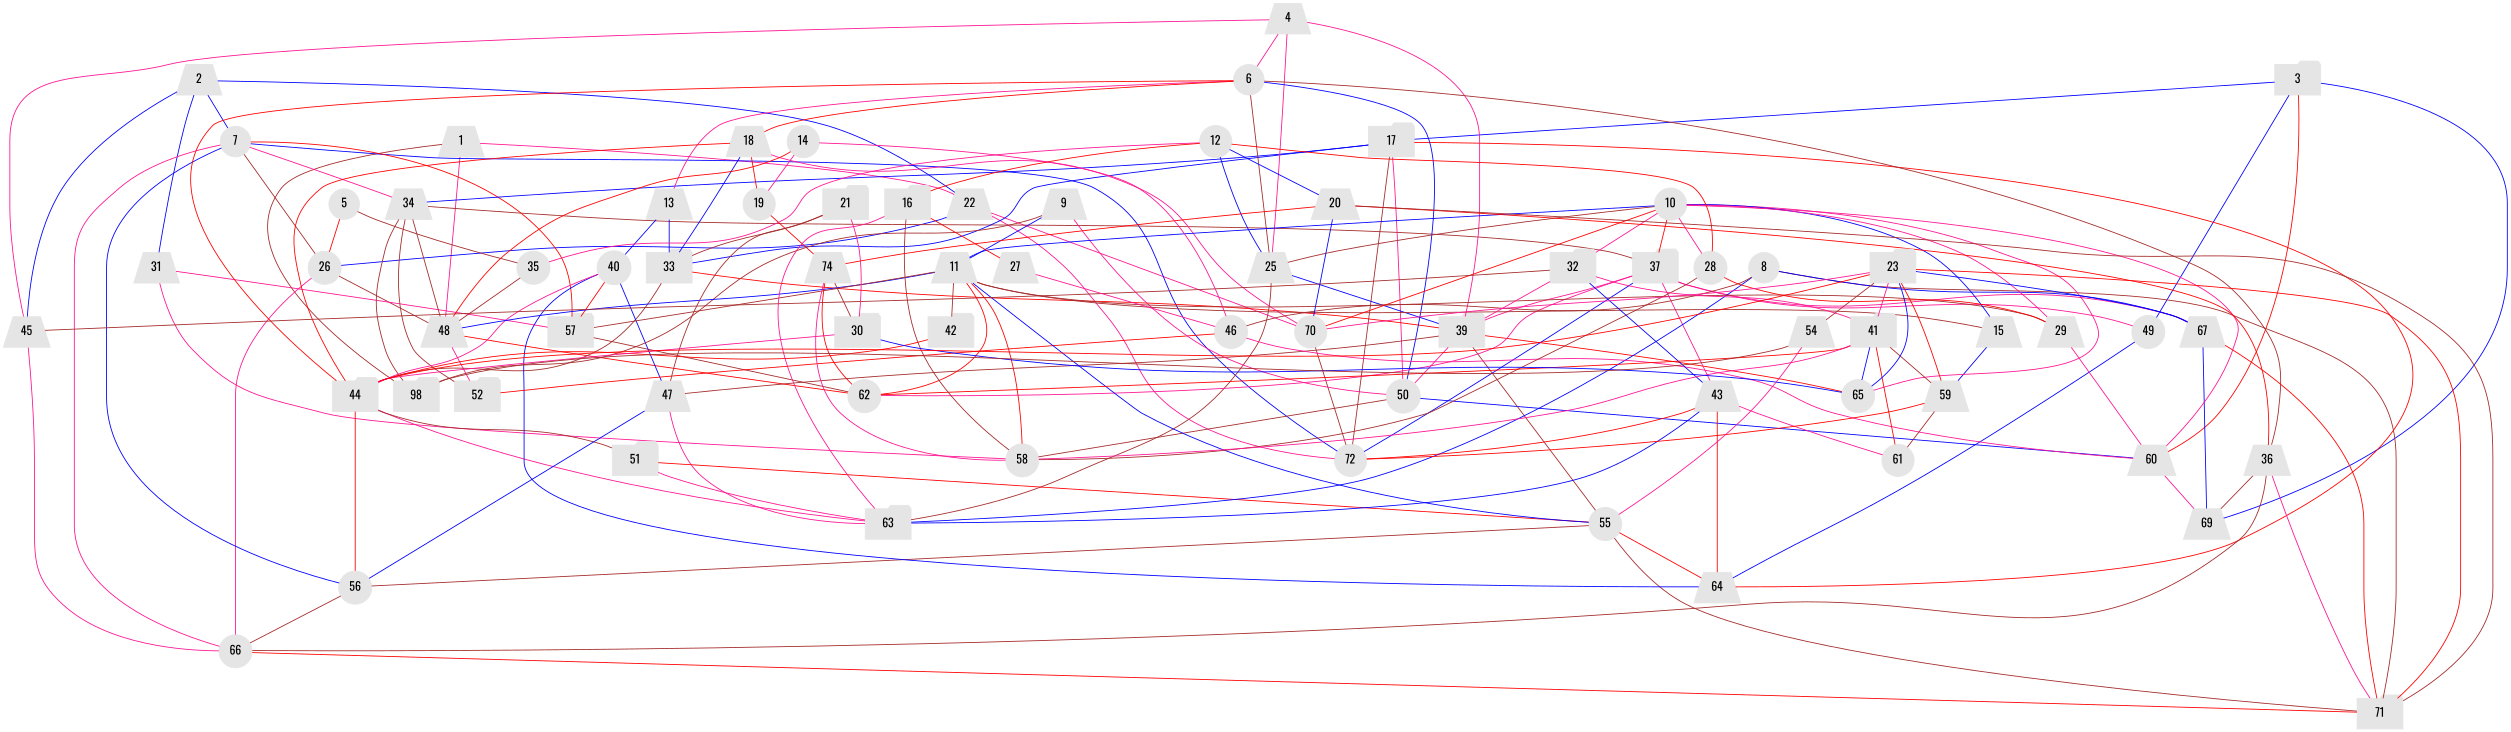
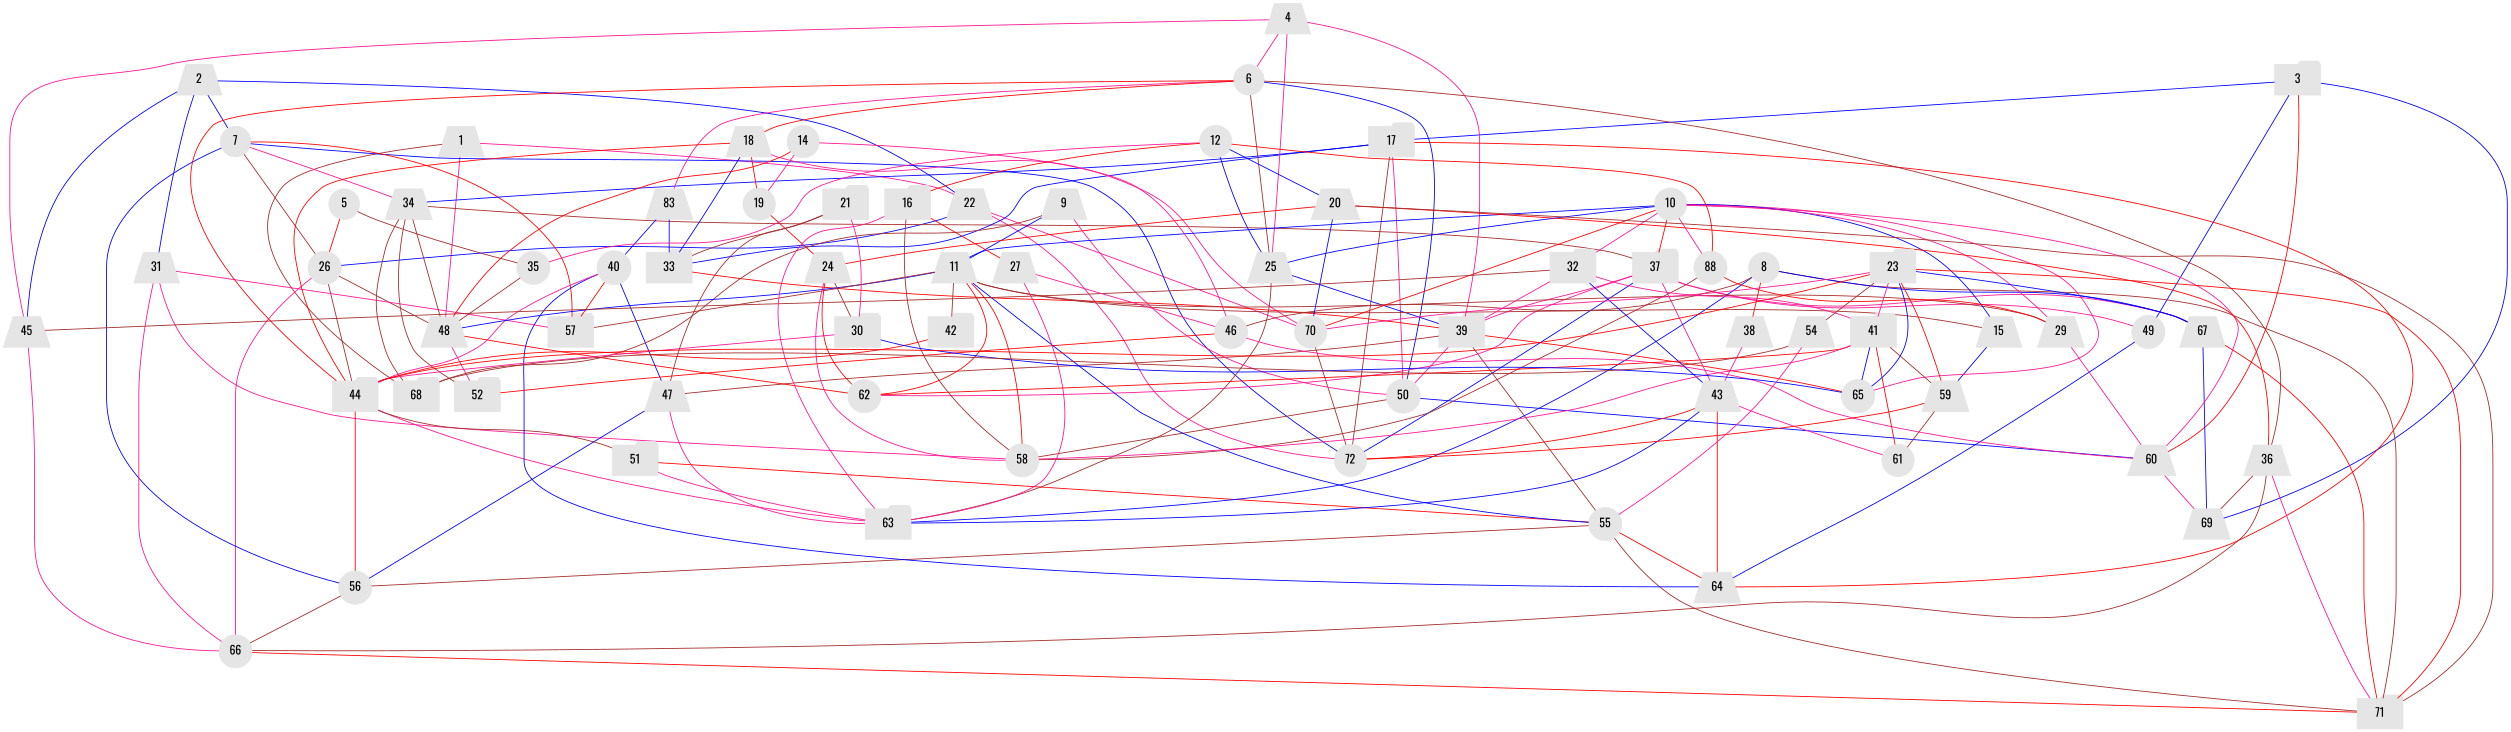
node "13": label "13" -> "83"
edge "10" -- "25": color brown -> blue
node "74": label "74" -> "24"
node "28": label "28" -> "88"
node "38": added
edge "33" -- "44": now "26" -- "44"
edge "57" -- "62": removed
edge "7" -- "66": now "31" -- "66"
node "98": label "98" -> "68"
edge "27" -- "63": added
